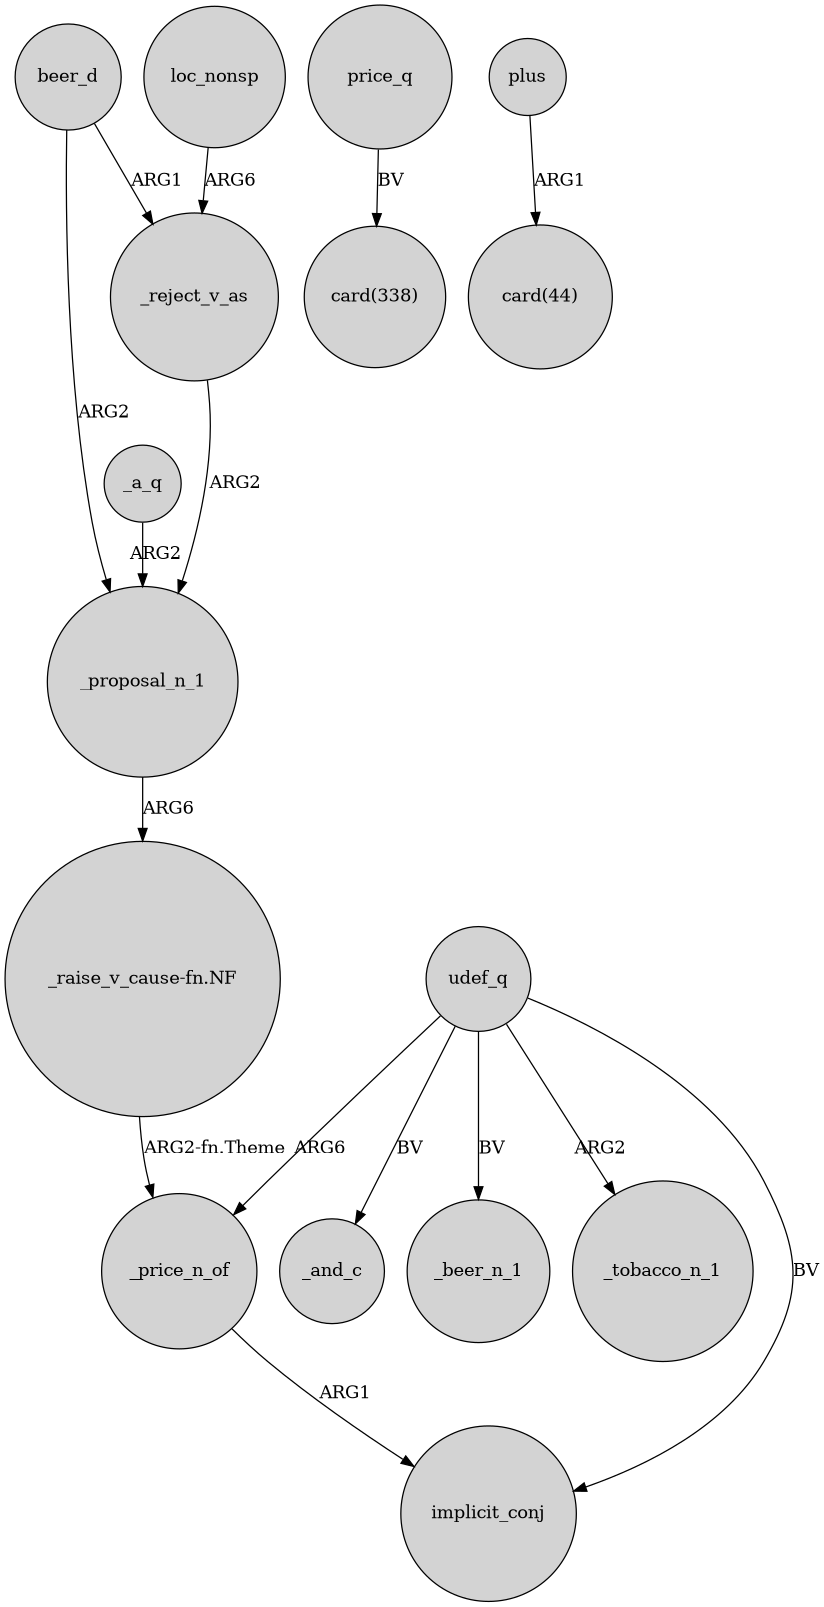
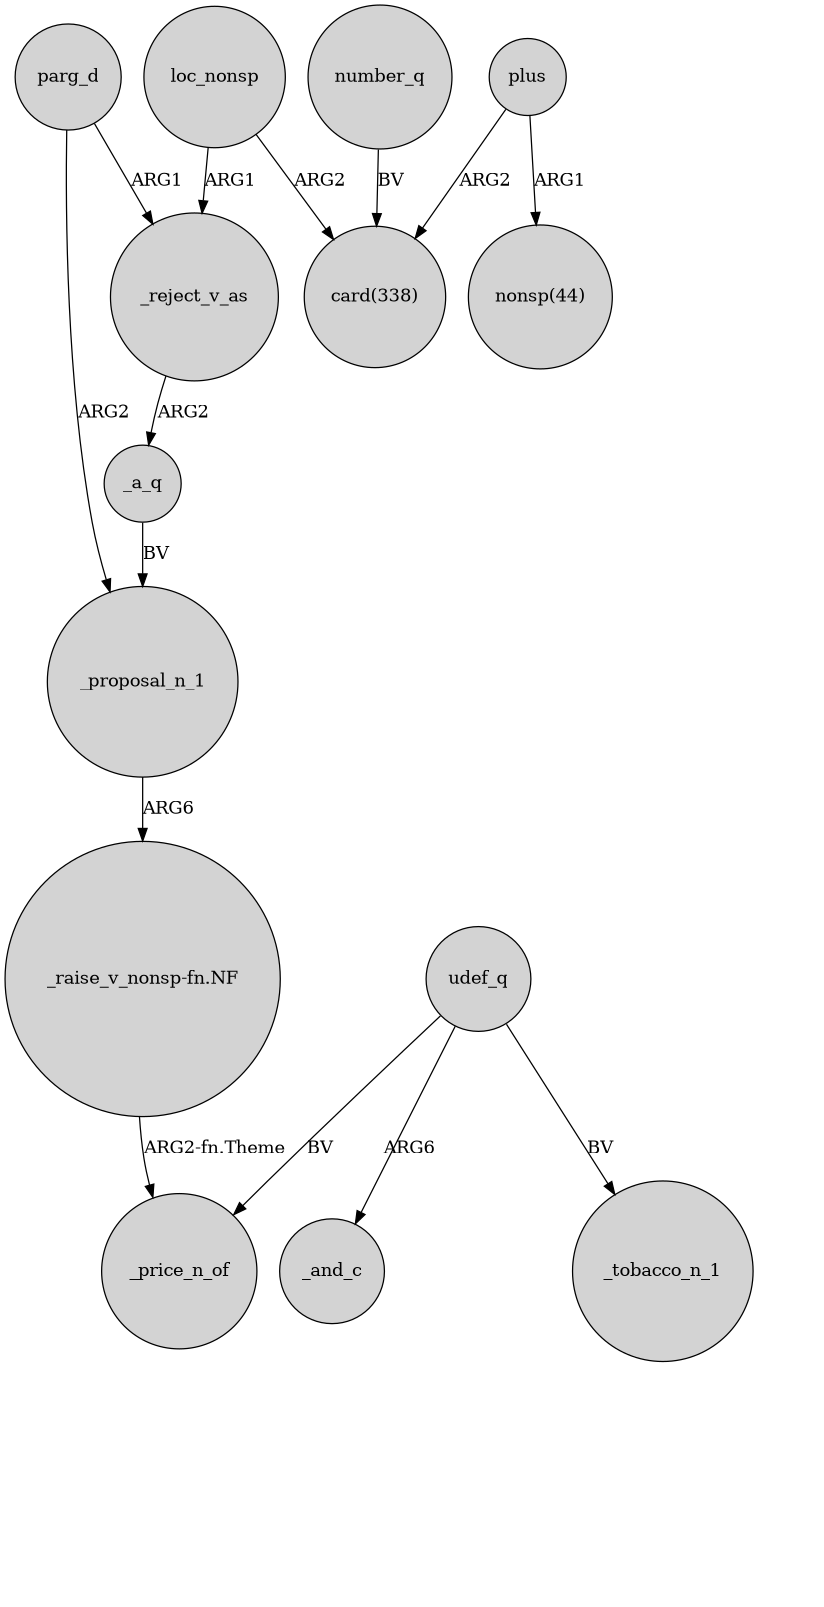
node "beer_d": label "beer_d" -> "parg_d"
node "price_q": label "price_q" -> "number_q"
edge "plus" -> "card(338)": added, label "ARG2"
edge "loc_nonsp" -> "_reject_v_as": label "ARG6" -> "ARG1"
edge "loc_nonsp" -> "card(338)": added, label "ARG2"
node "card(44)": label "card(44)" -> "nonsp(44)"
edge "_reject_v_as" -> "_proposal_n_1": now "_reject_v_as" -> "_a_q"
edge "_a_q" -> "_proposal_n_1": label "ARG2" -> "BV"
node "_raise_v_cause-fn.NF": label "_raise_v_cause-fn.NF" -> "_raise_v_nonsp-fn.NF"
edge "udef_q" -> "_price_n_of": label "ARG6" -> "BV"
edge "udef_q" -> "_and_c": label "BV" -> "ARG6"
edge "udef_q" -> "_tobacco_n_1": label "ARG2" -> "BV"
node "_beer_n_1": removed
node "implicit_conj": removed
